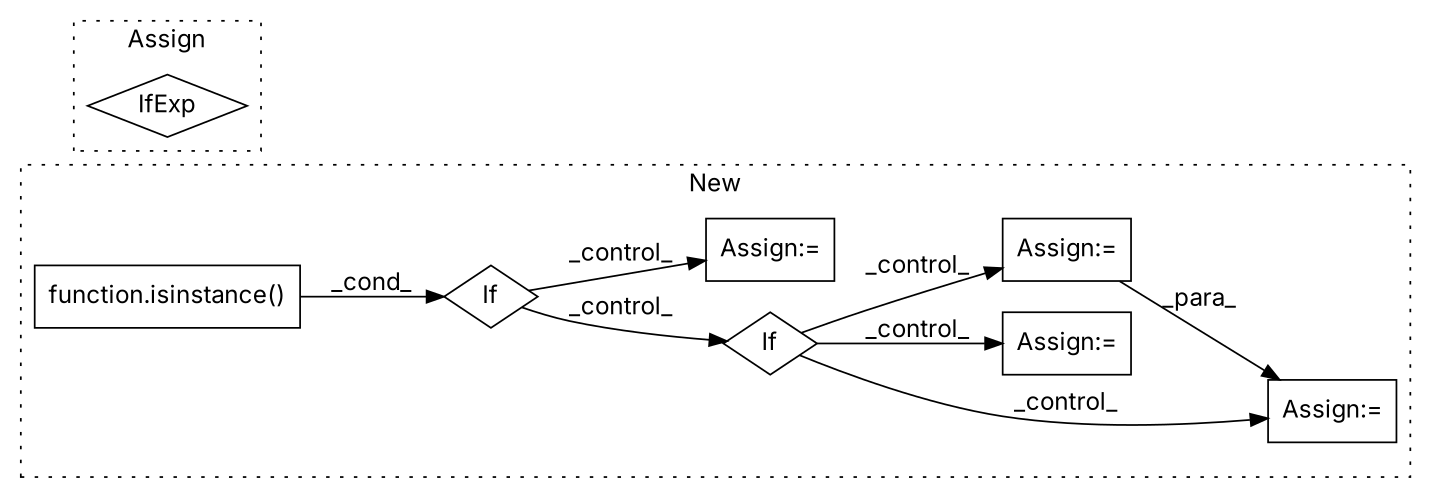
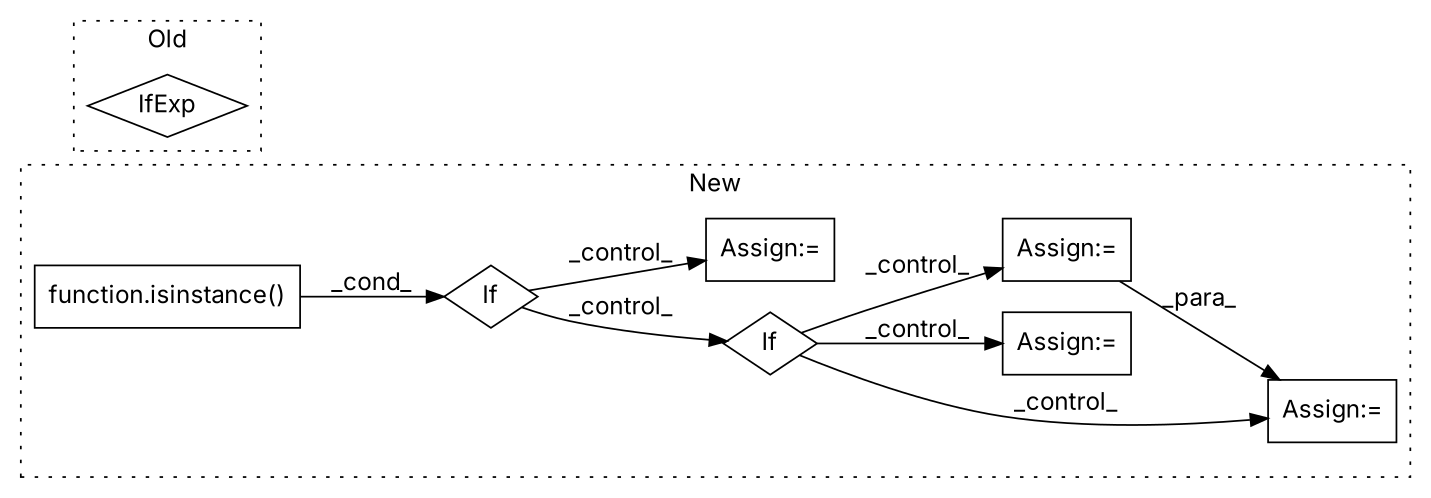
cluster "Assign": label "Assign" -> "Old"
